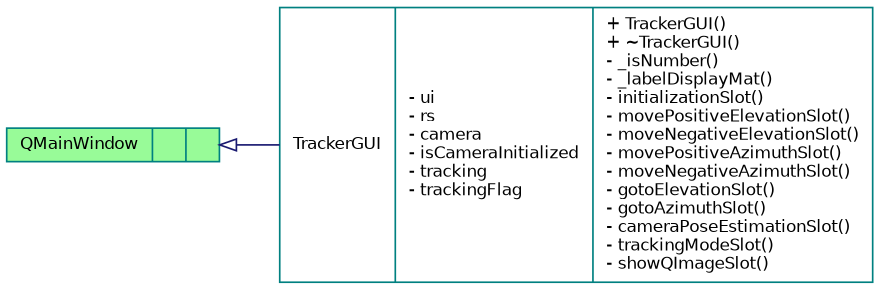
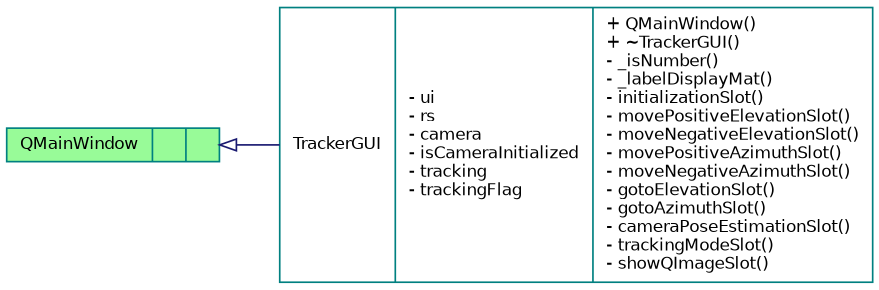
node "TrackerGUI": text "+ TrackerGUI()" -> "+ QMainWindow()"
